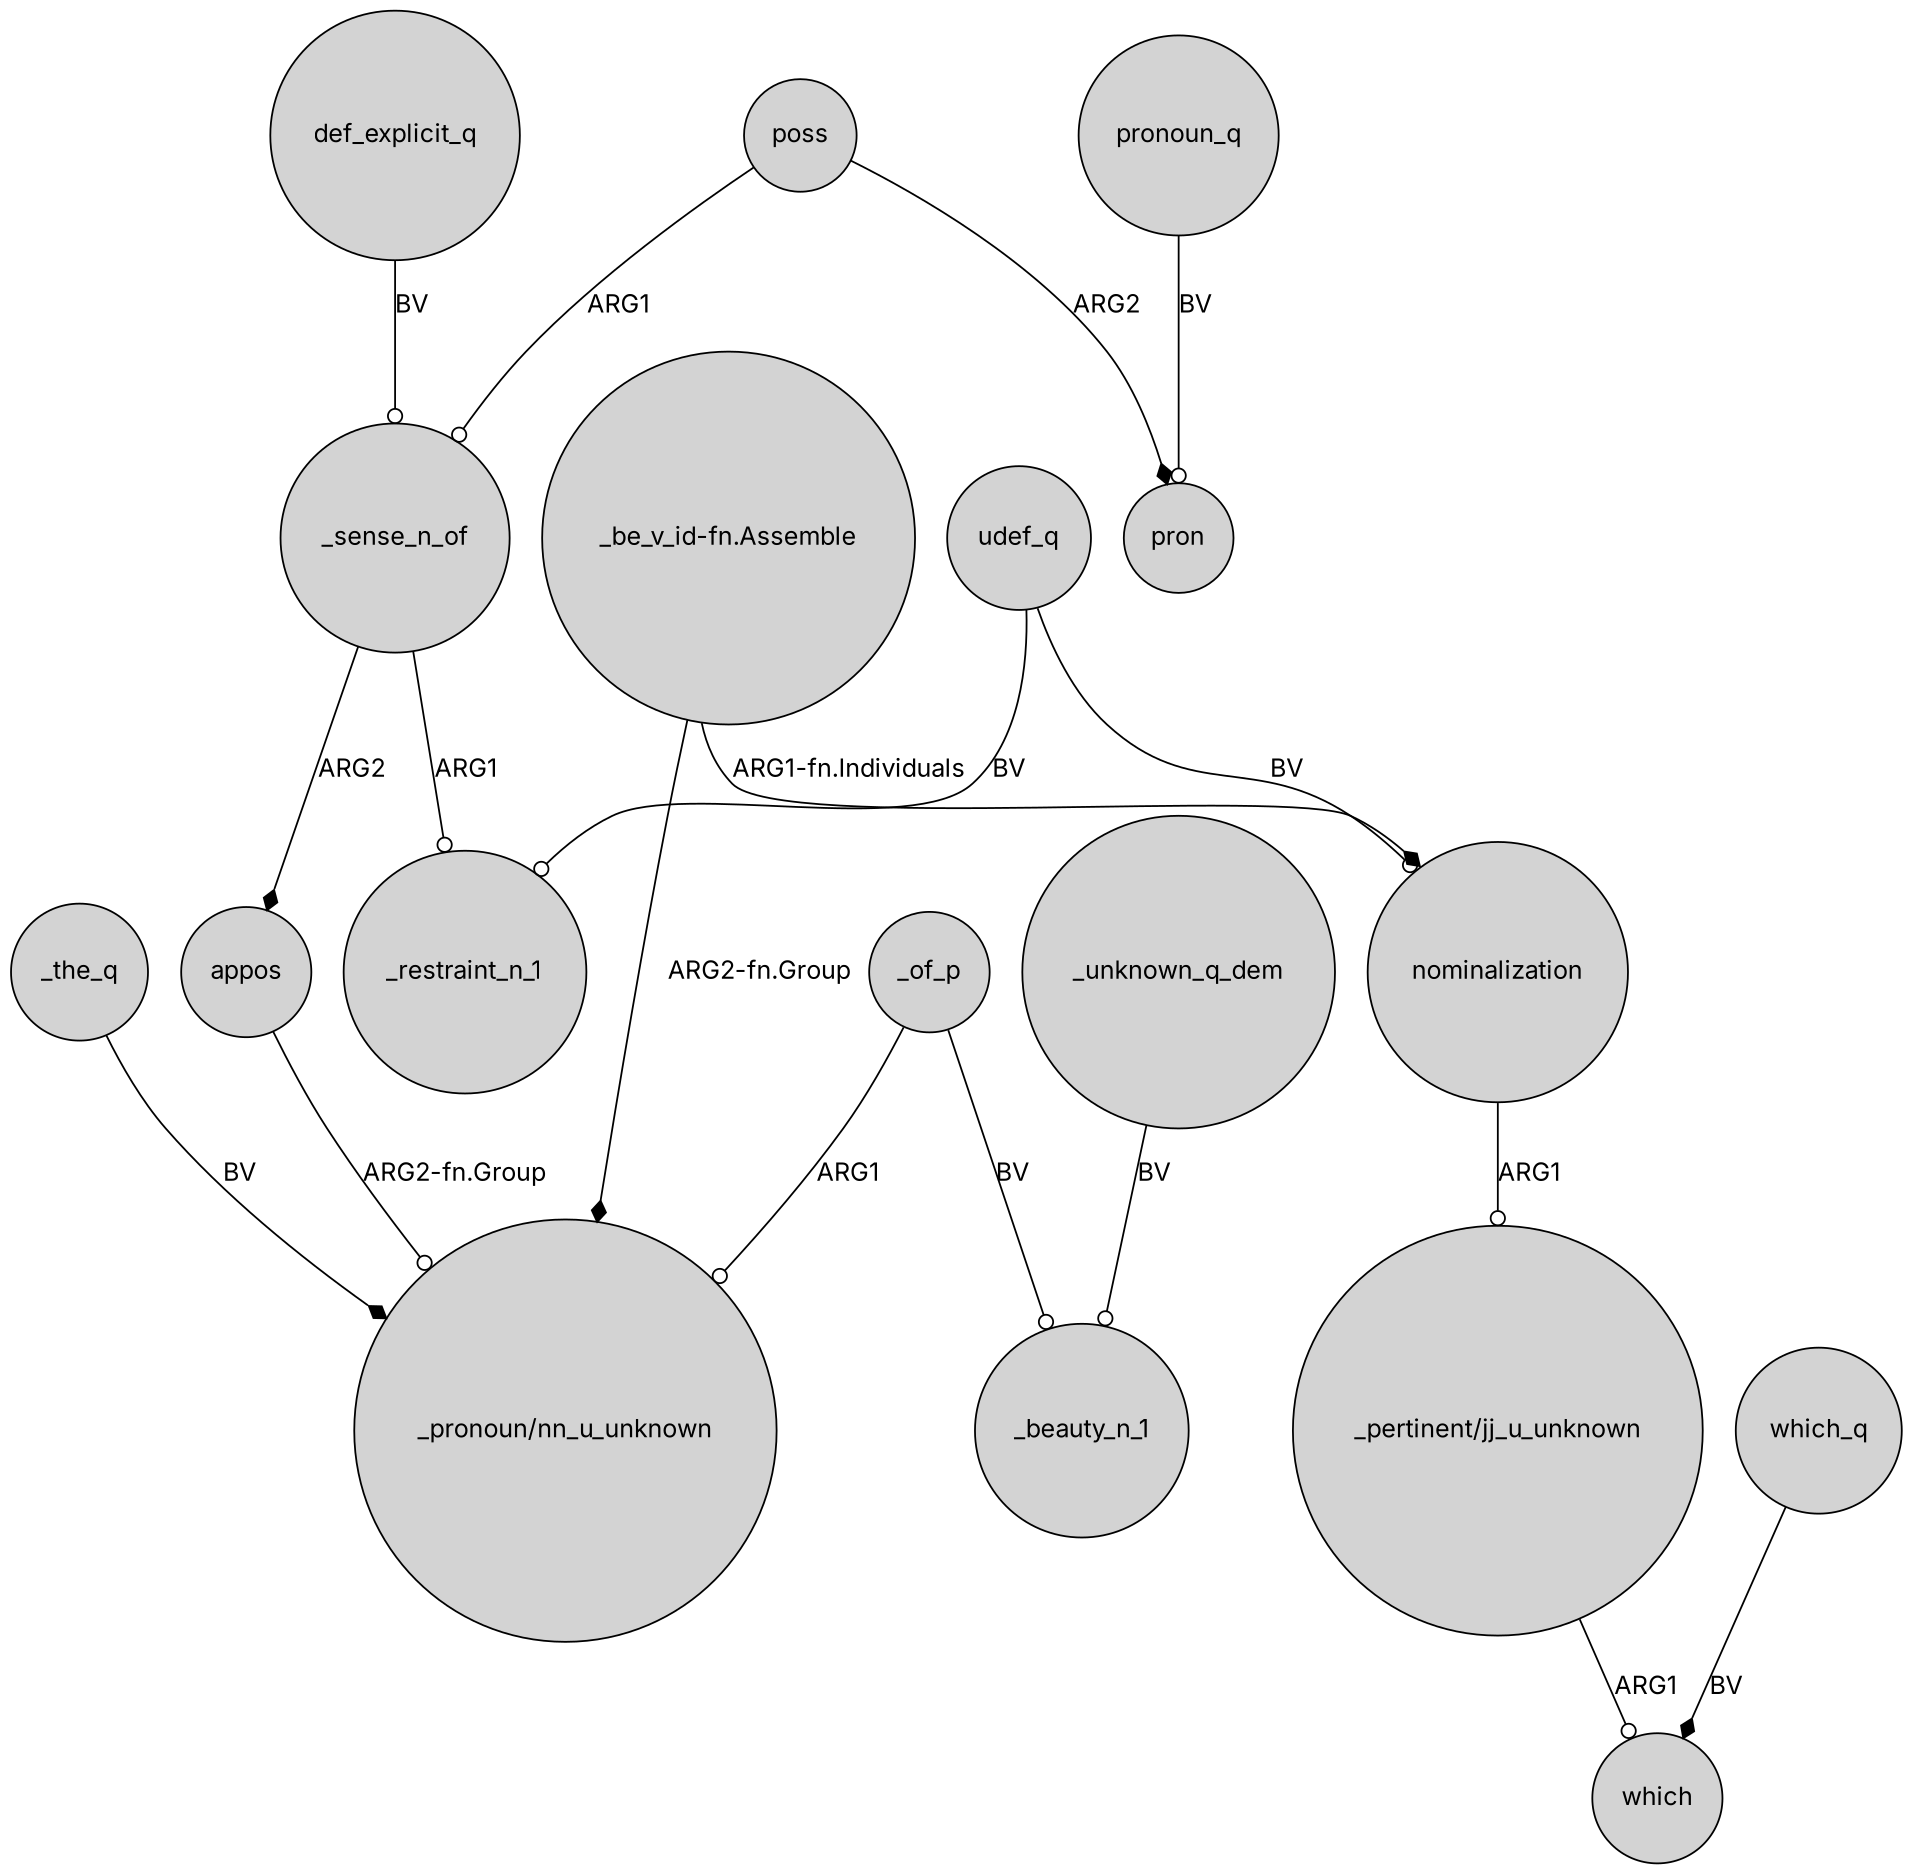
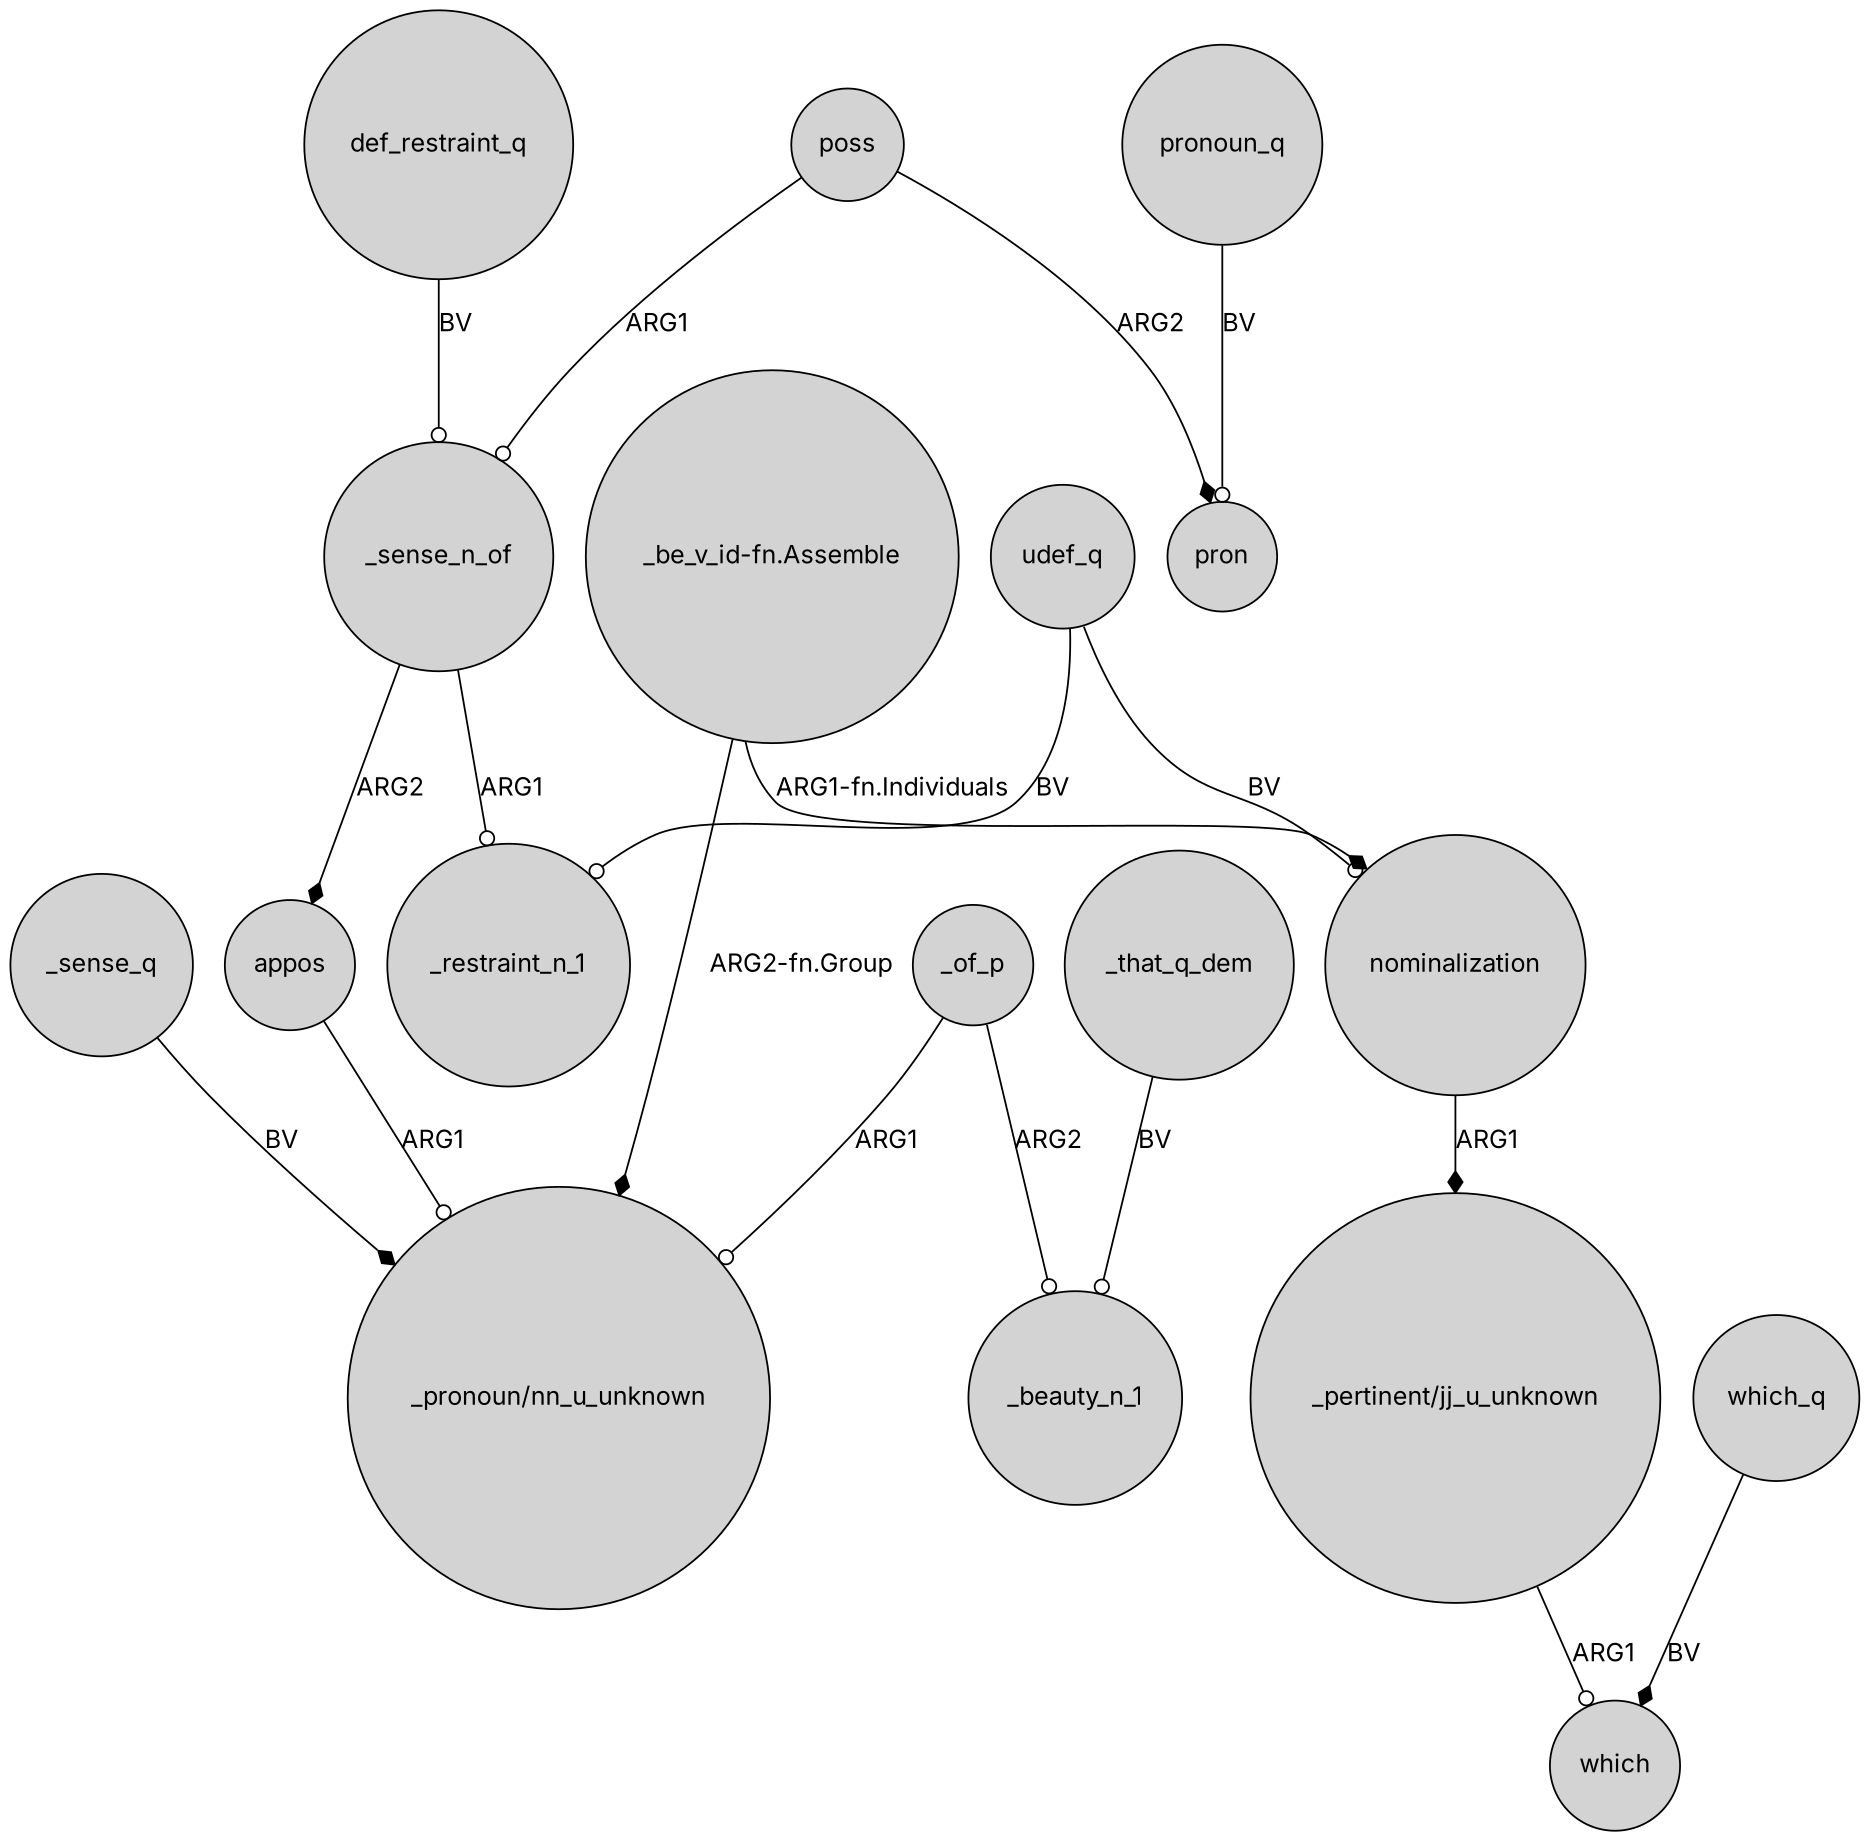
node "def_explicit_q": label "def_explicit_q" -> "def_restraint_q"
node "_the_q": label "_the_q" -> "_sense_q"
node "_unknown_q_dem": label "_unknown_q_dem" -> "_that_q_dem"
edge "nominalization" -> "_pertinent/jj_u_unknown": arrowhead odot -> diamond
edge "appos" -> "_pronoun/nn_u_unknown": label "ARG2-fn.Group" -> "ARG1"
edge "_of_p" -> "_beauty_n_1": label "BV" -> "ARG2"
